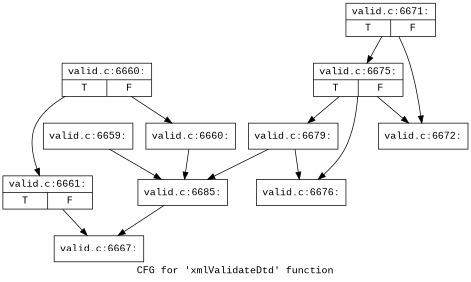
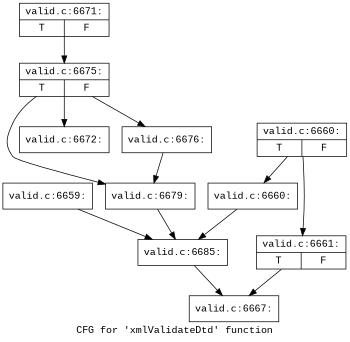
edge "valid.c:6671:" -> "valid.c:6672:": removed
edge "valid.c:6679:" -> "valid.c:6676:": reversed
